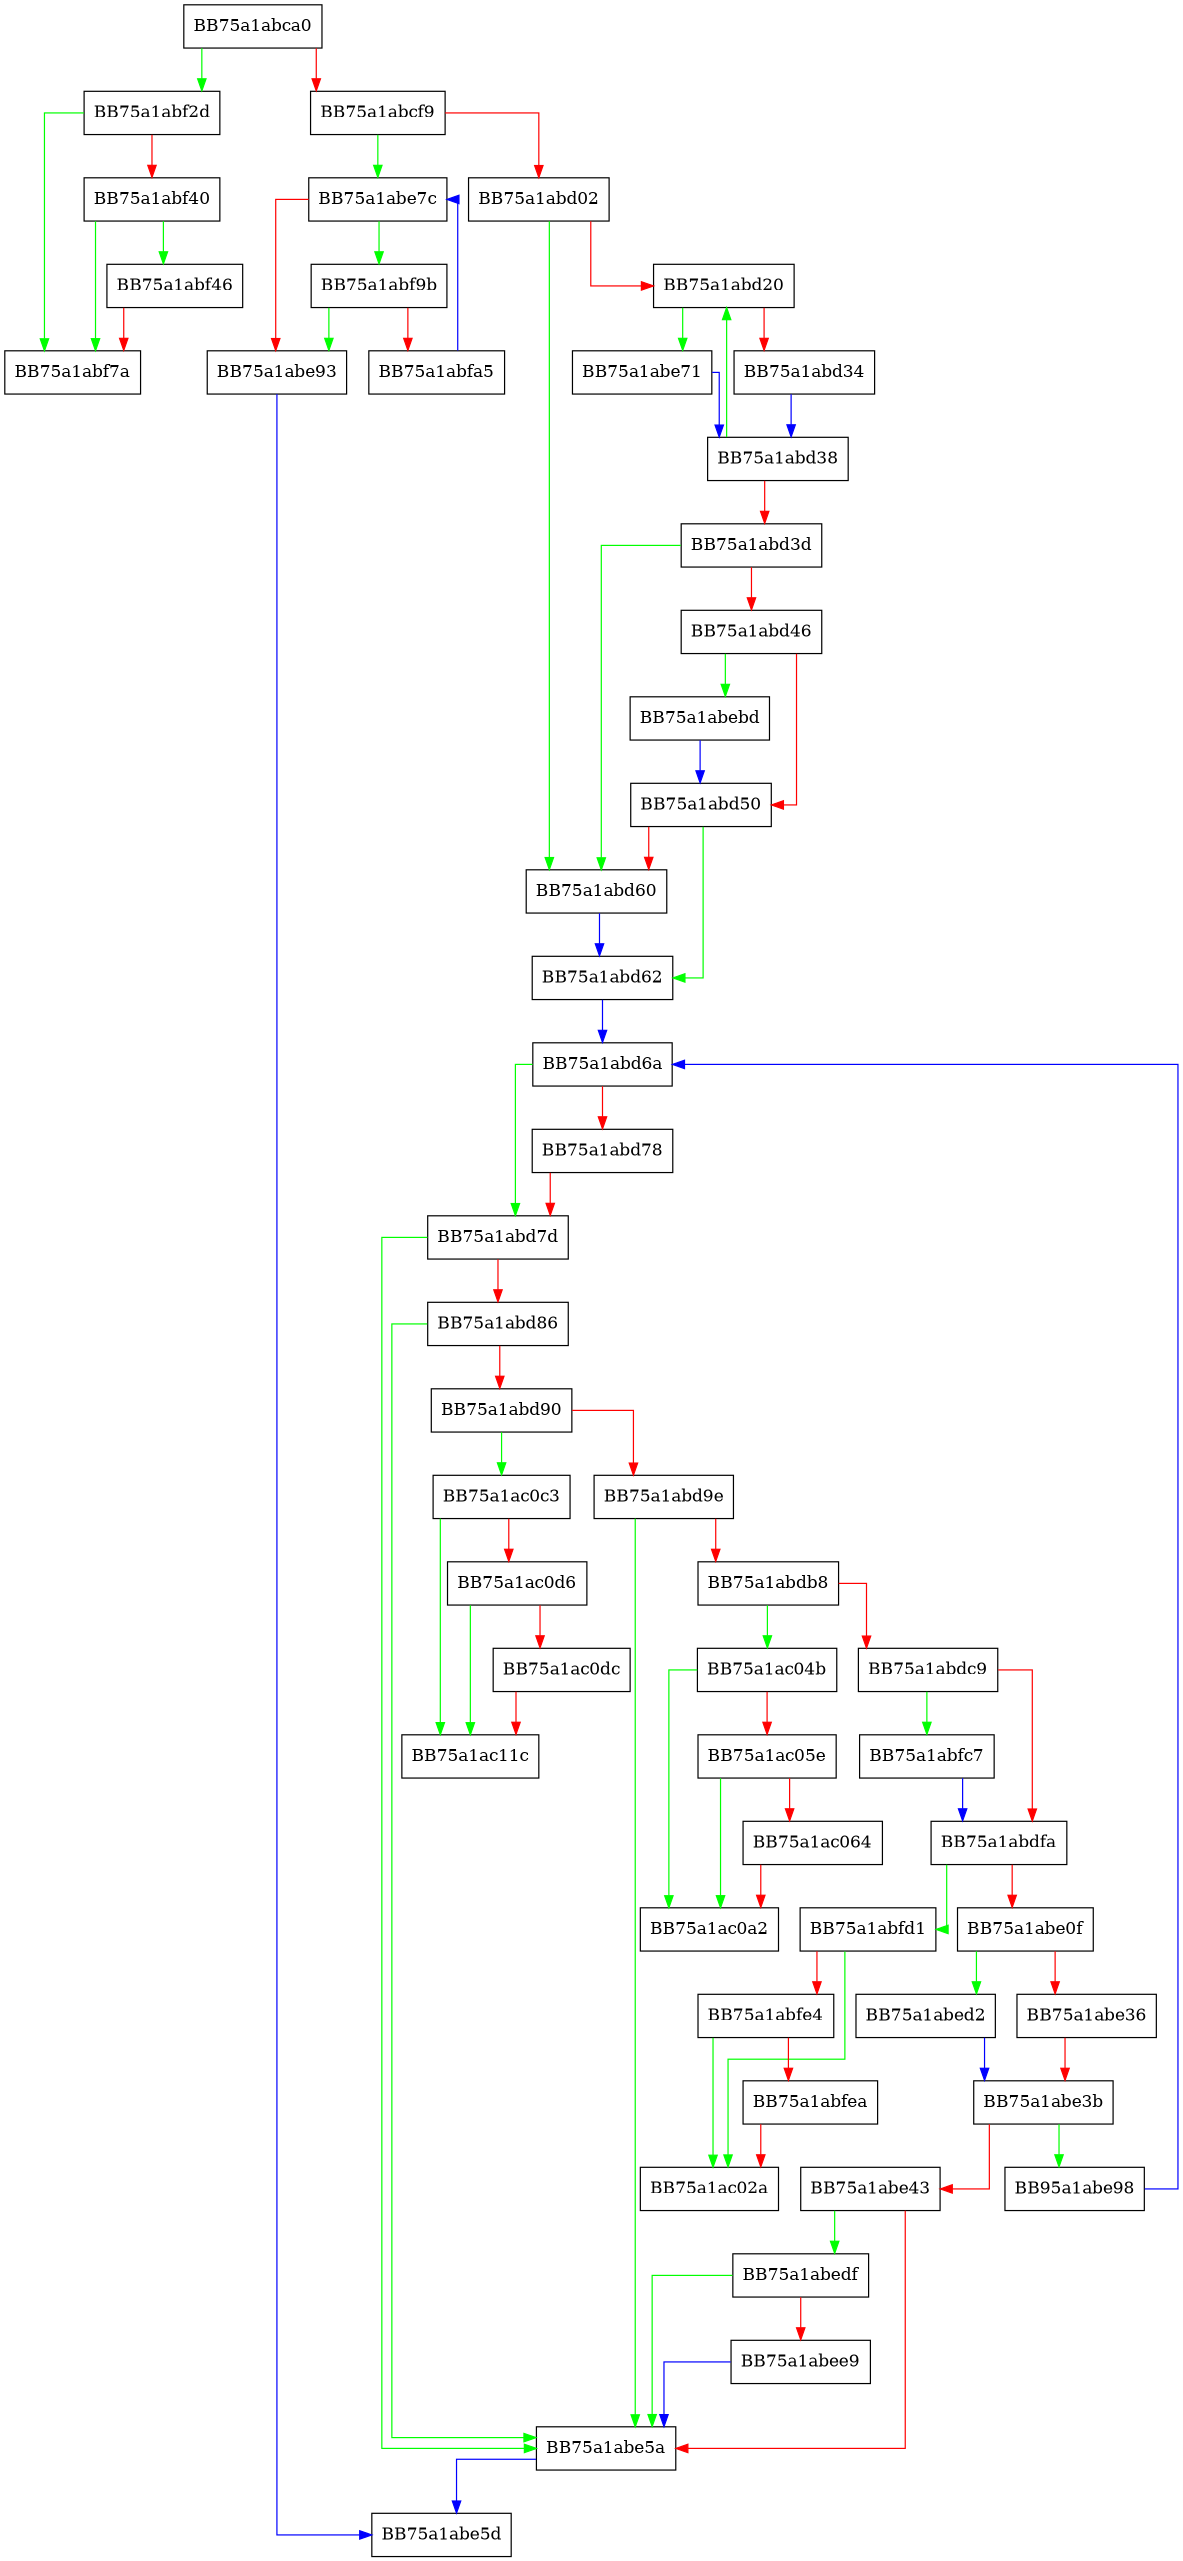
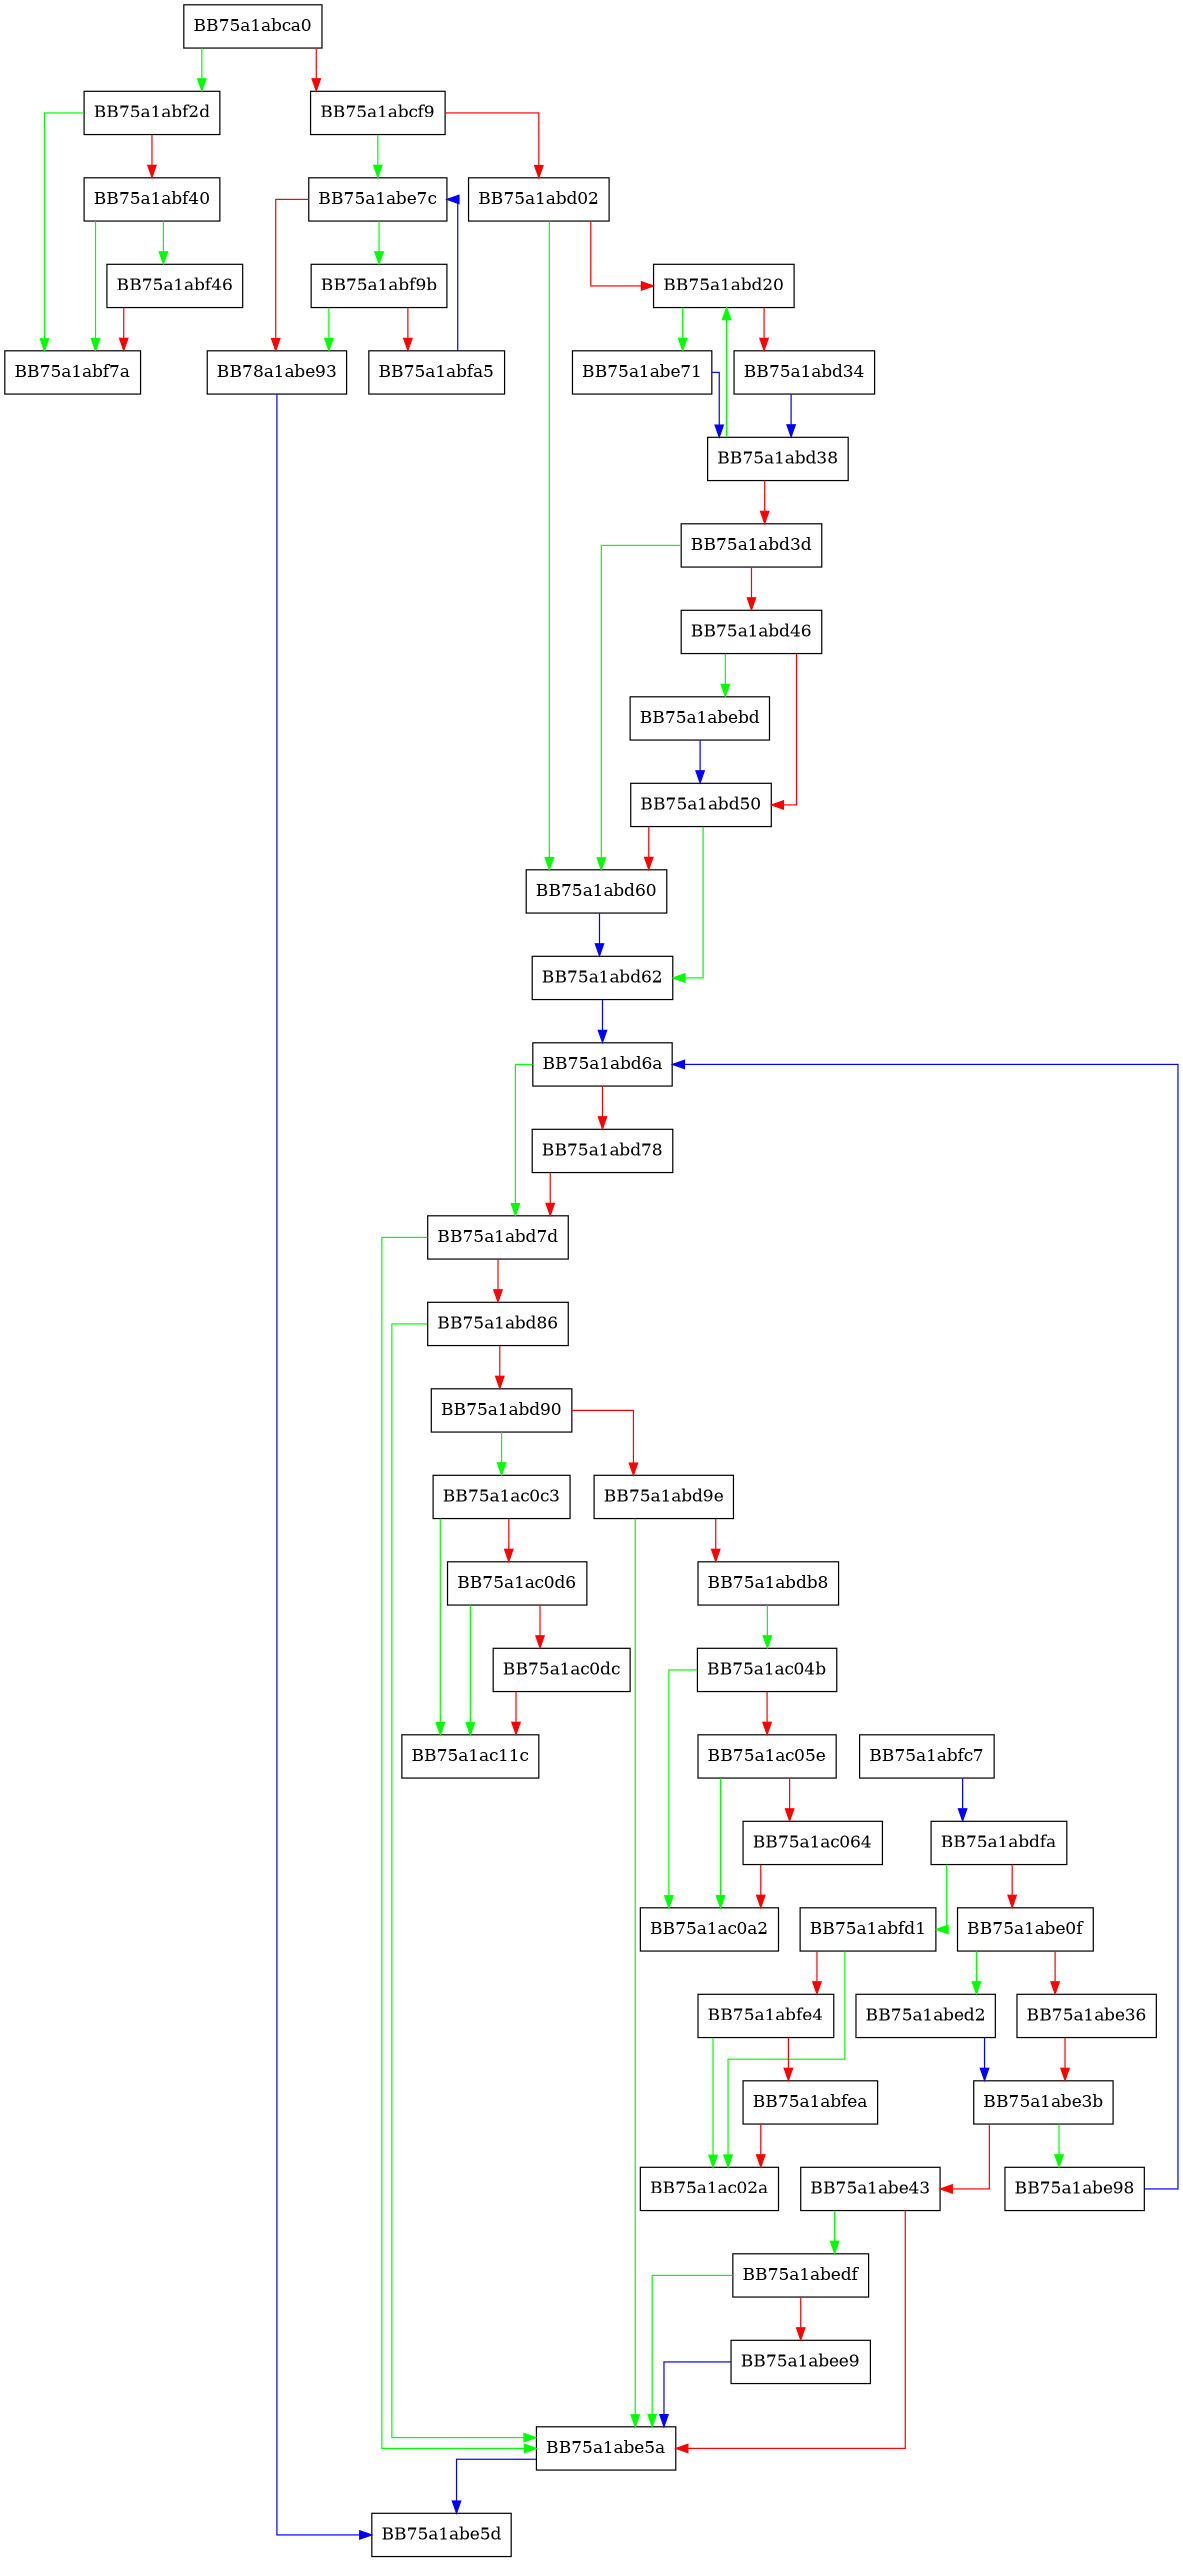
node "BB75a1abe93": label "BB75a1abe93" -> "BB78a1abe93"
node "BB75a1abdc9": removed
node "BB95a1abe98": label "BB95a1abe98" -> "BB75a1abe98"
